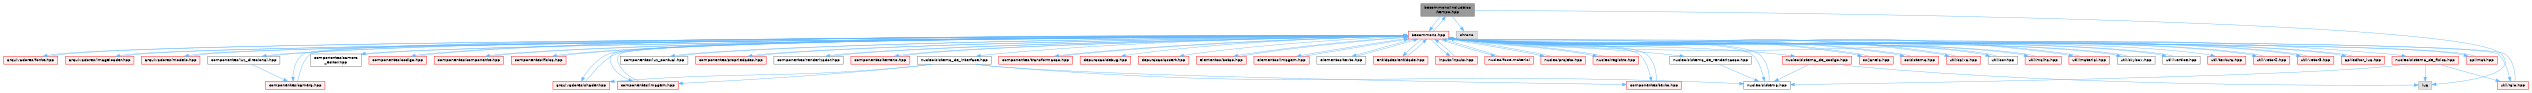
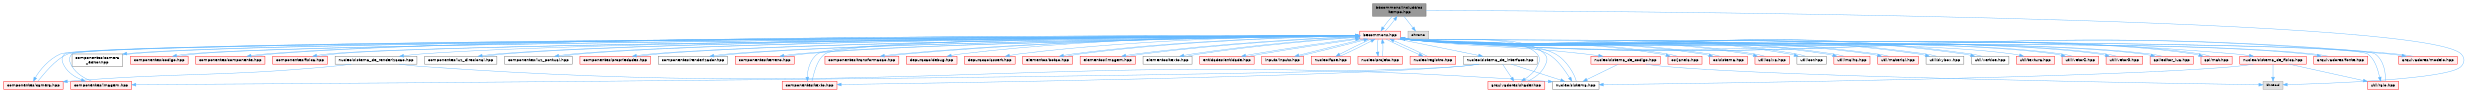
node "arquivadores/imageloader.hpp": removed
node "nucleo/fase.material": label "nucleo/fase.material" -> "nucleo/fase.hpp"
edge "componentes/luz_direcional.hpp" -> "componentes/camera.hpp": now "nucleo/sistema_de_renderizacao.hpp" -> "componentes/camera.hpp"
node "lua": label "lua" -> "thread"
